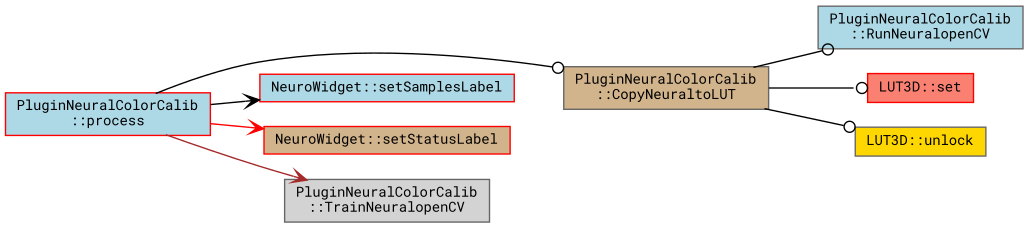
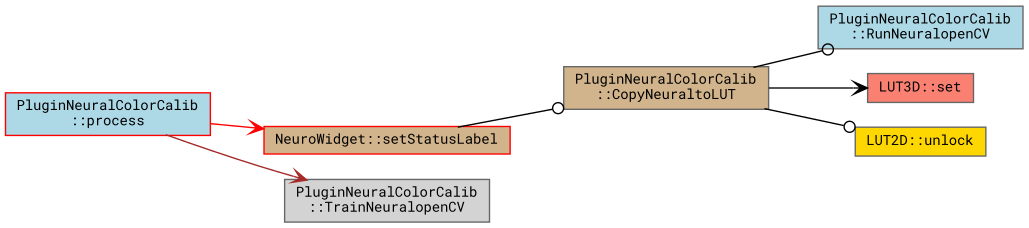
edge "PluginNeuralColorCalib ::process" -> "PluginNeuralColorCalib ::CopyNeuraltoLUT": now "NeuroWidget::setStatusLabel" -> "PluginNeuralColorCalib ::CopyNeuraltoLUT"
node "NeuroWidget::setSamplesLabel": removed
edge "PluginNeuralColorCalib ::CopyNeuraltoLUT" -> "LUT3D::set": arrowhead odot -> vee
node "LUT3D::set": color red -> gray40
node "LUT3D::unlock": label "LUT3D::unlock" -> "LUT2D::unlock"
